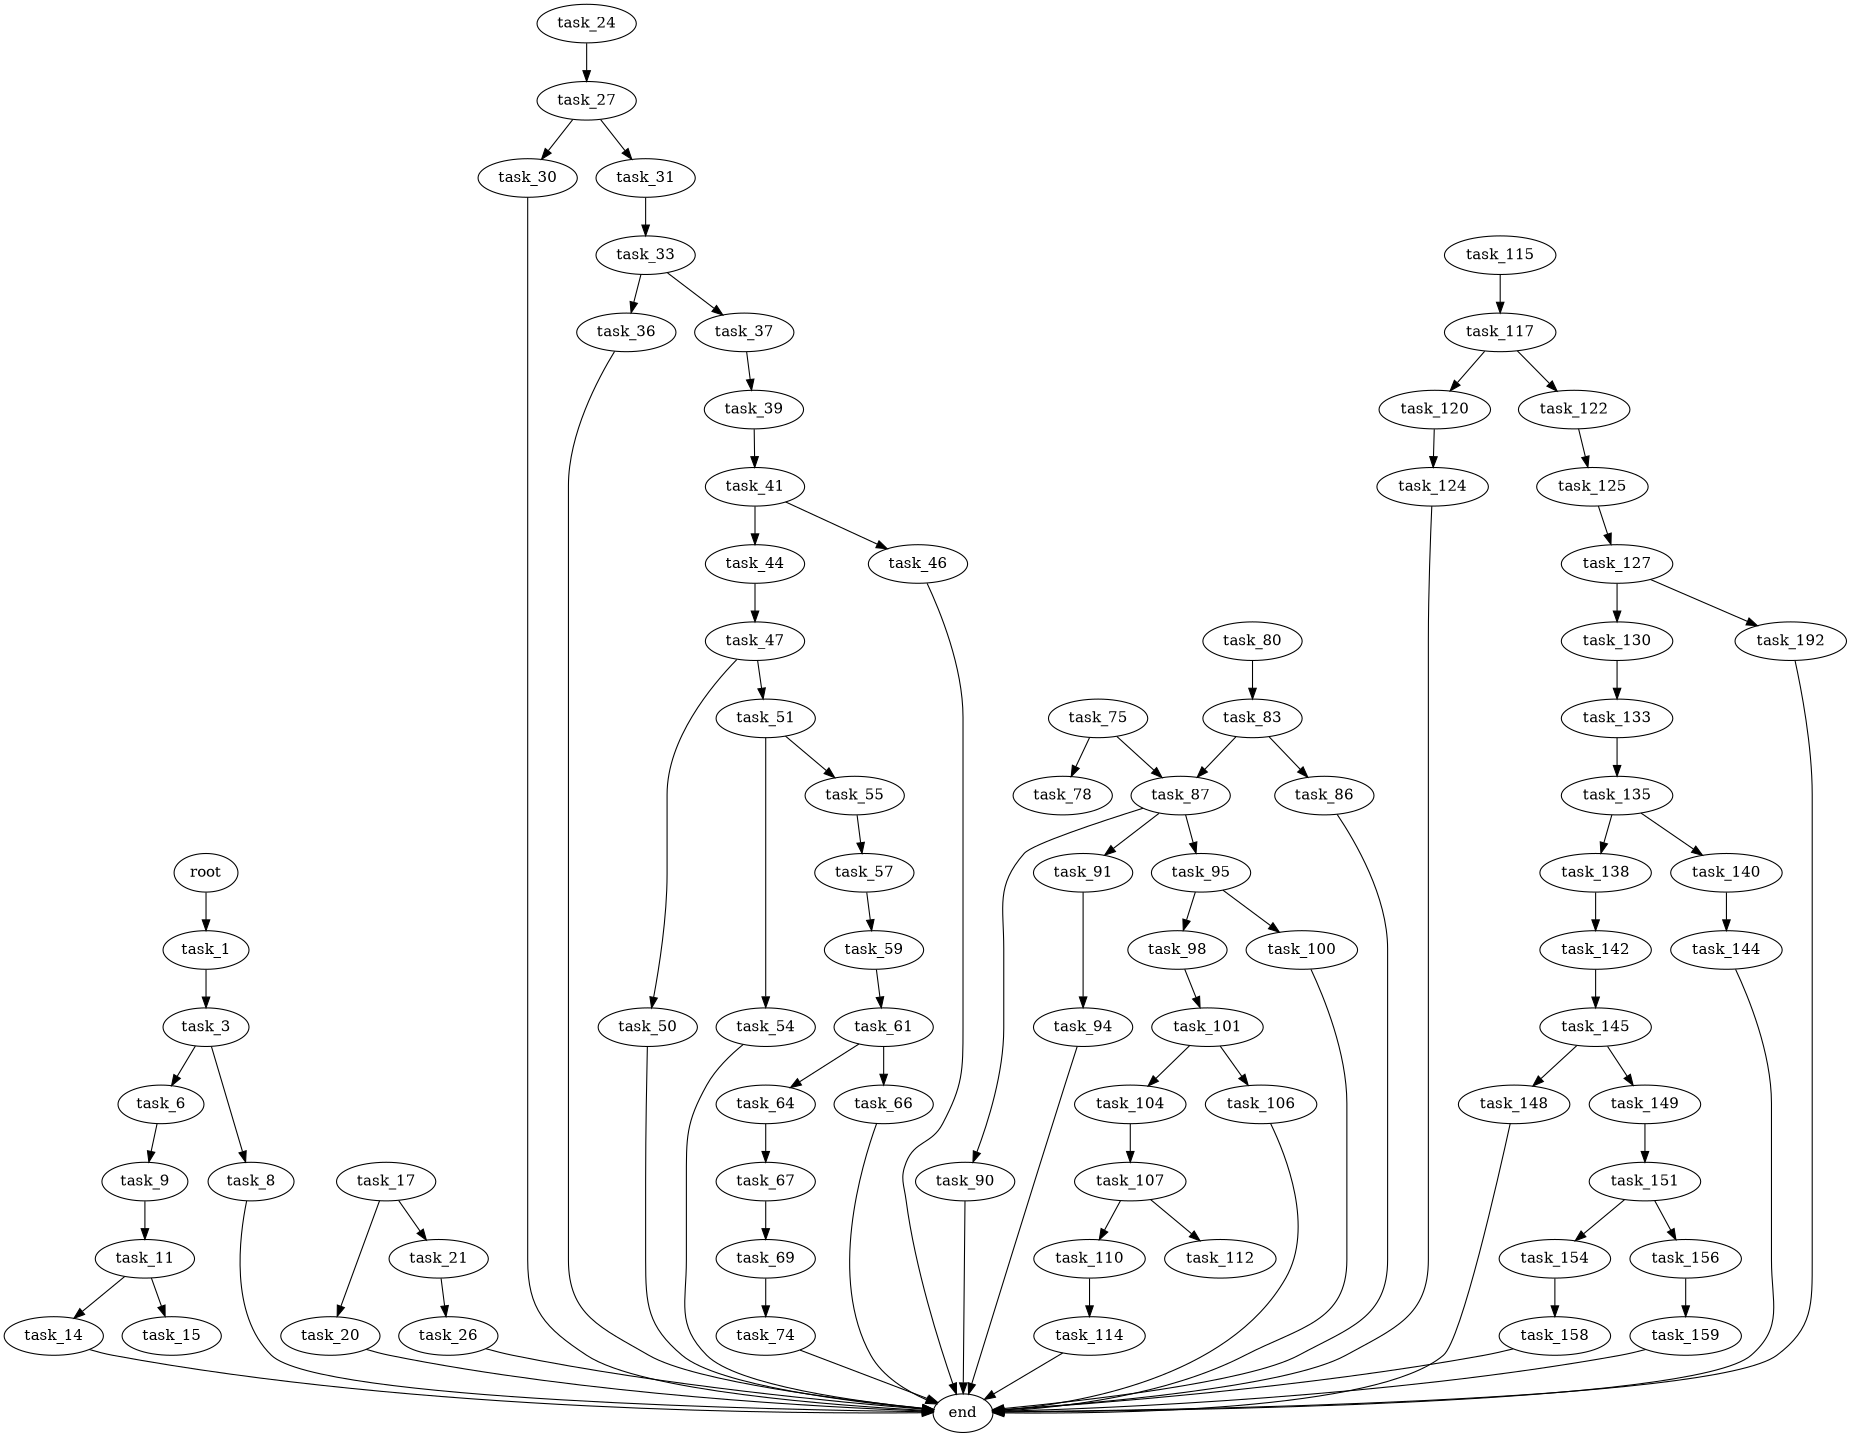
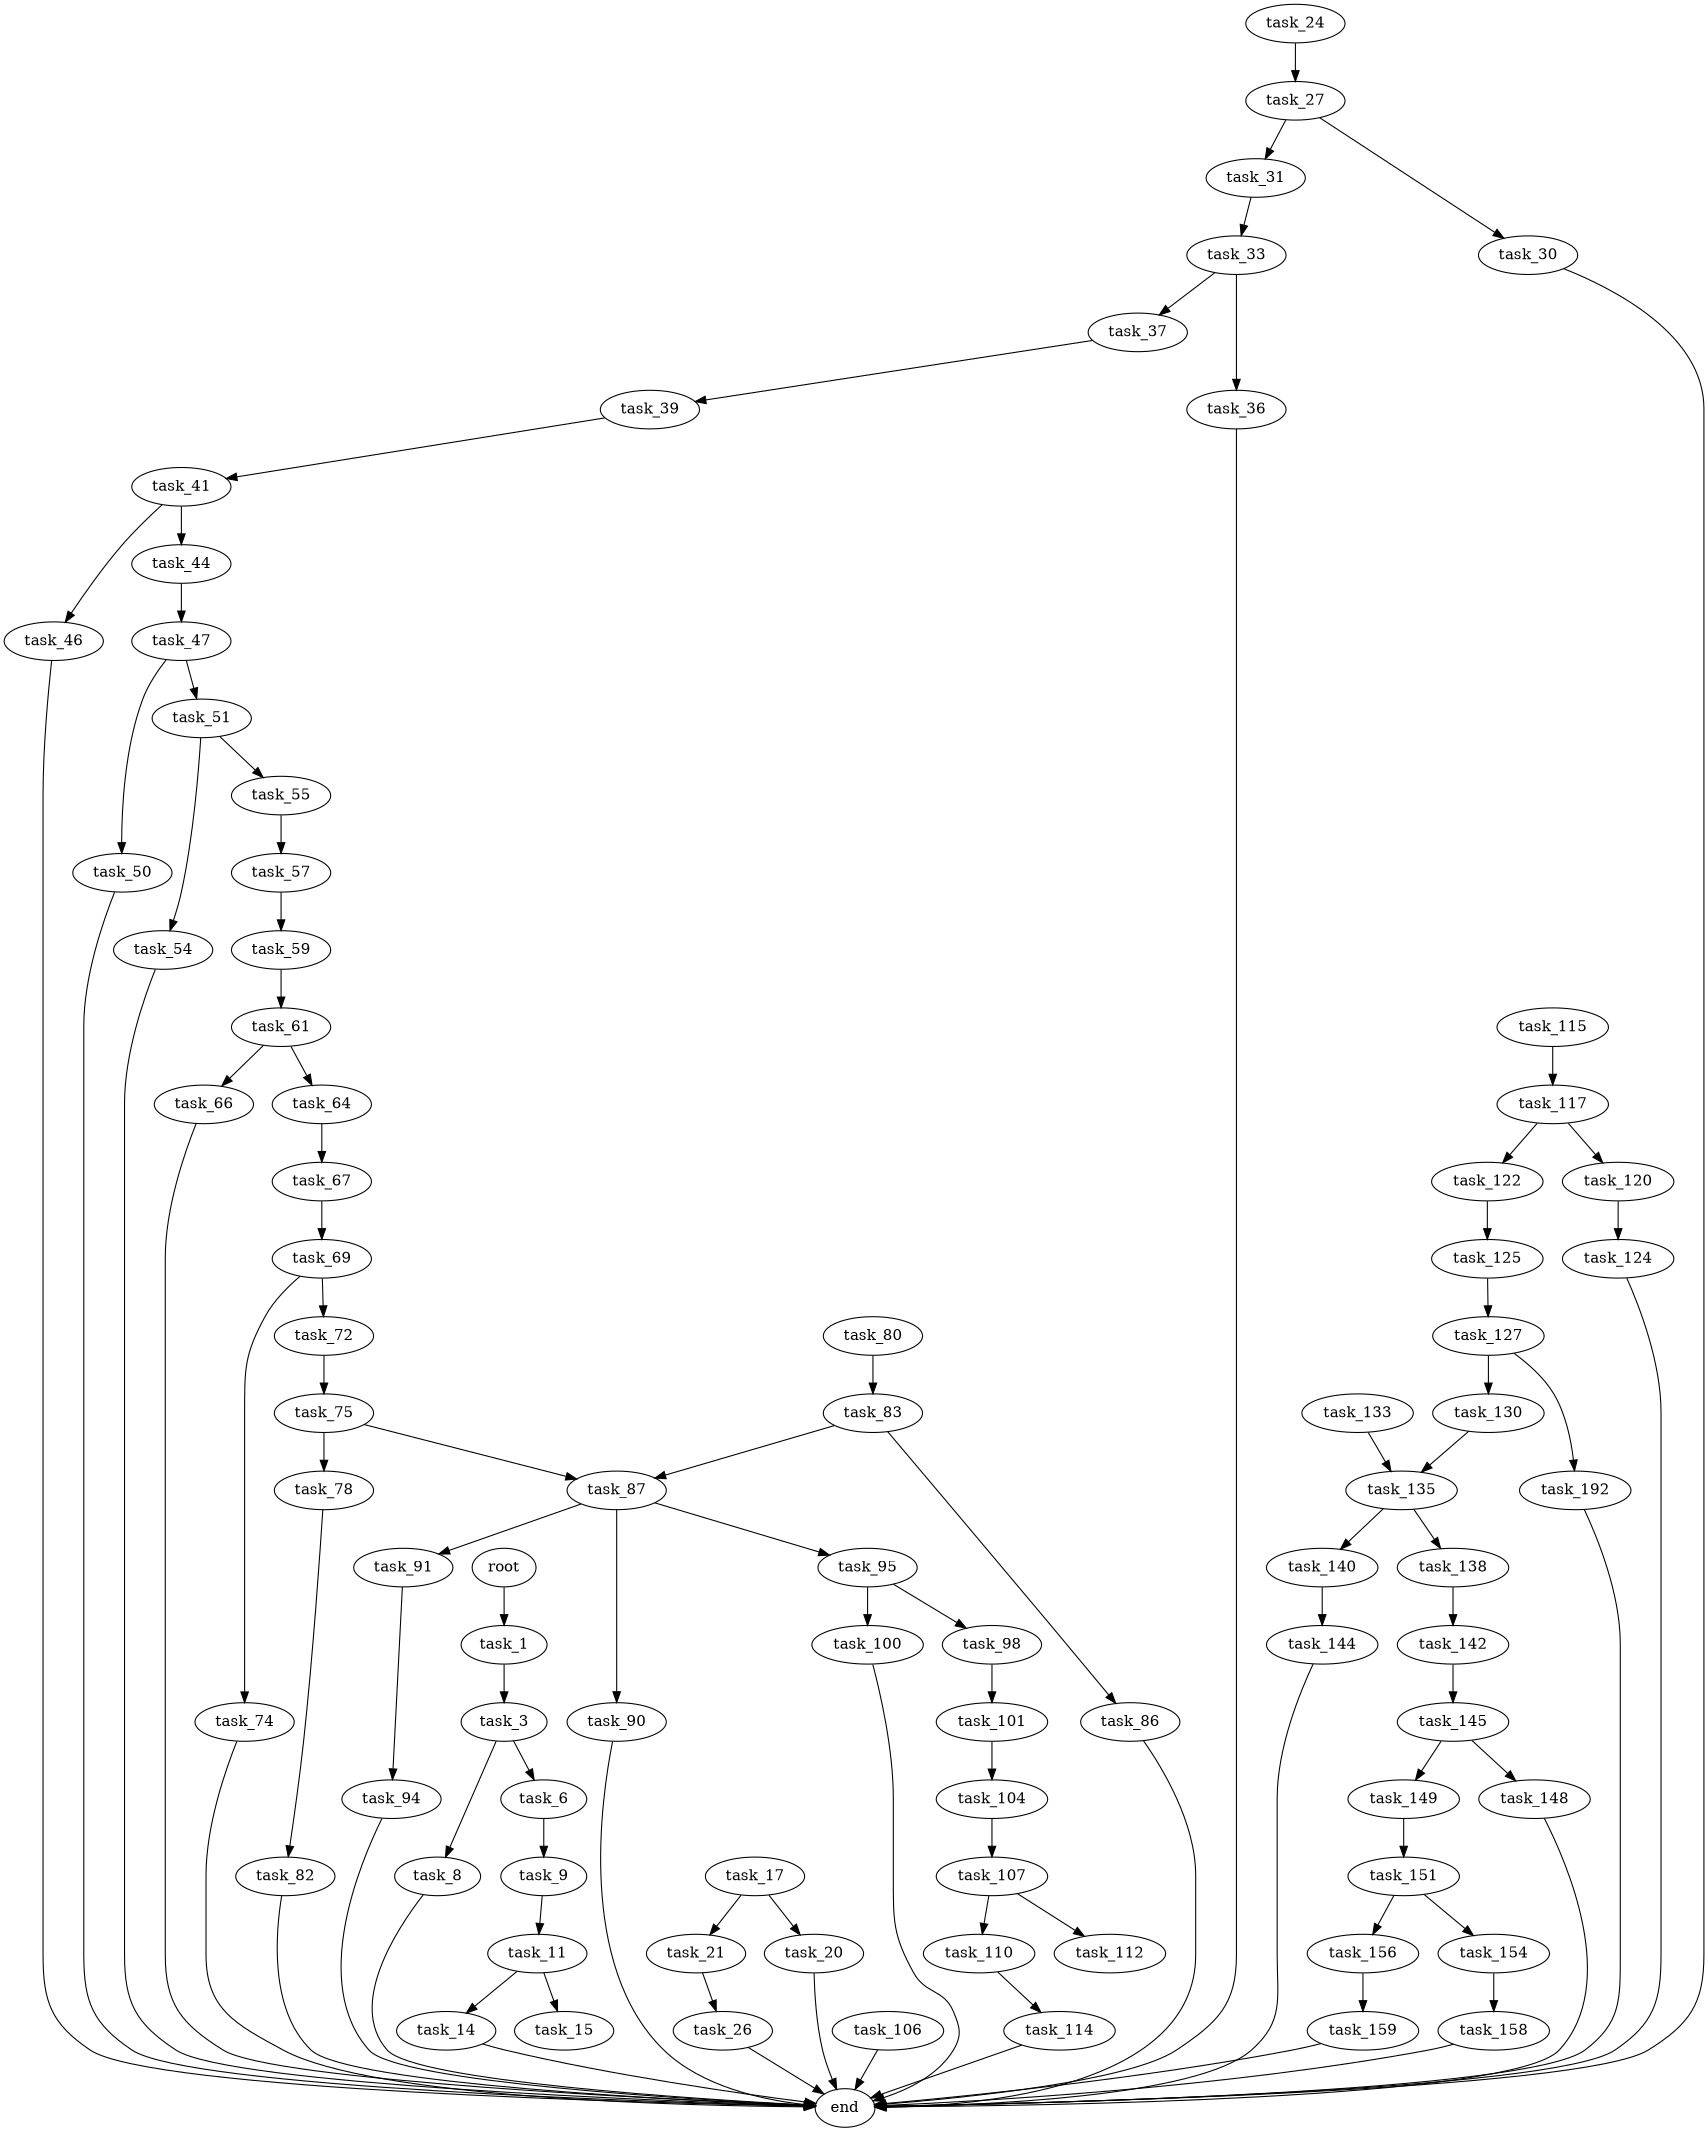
edge "task_130" -> "task_133": now "task_130" -> "task_135"
edge "task_101" -> "task_106": removed
node "task_72": added
node "task_82": added
